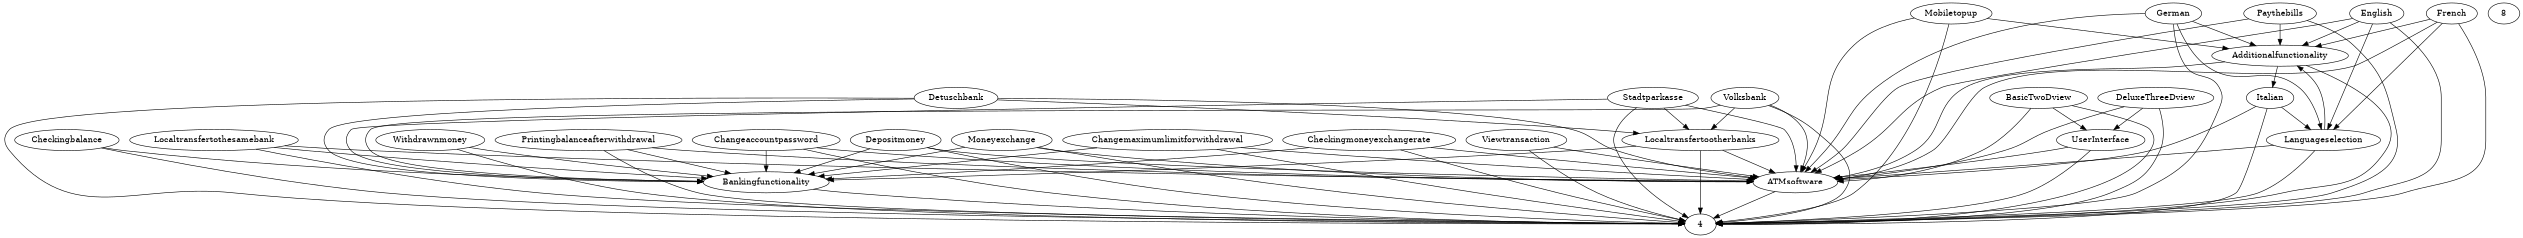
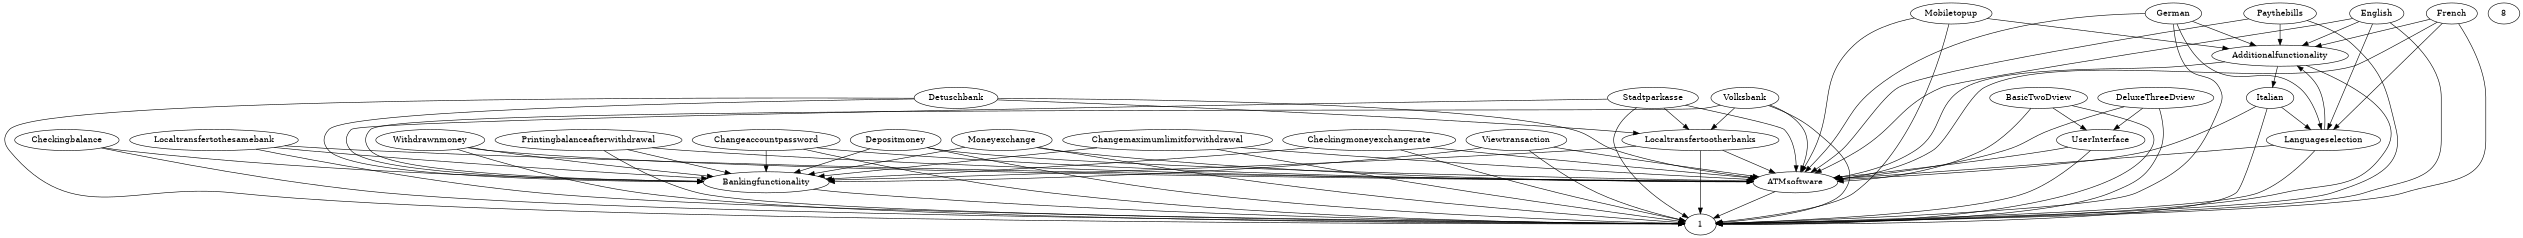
edge "Withdrawnmoney" -> "ATMsoftware": added
edge "Viewtransaction" -> "Bankingfunctionality": added
node "4": label "4" -> "1"
